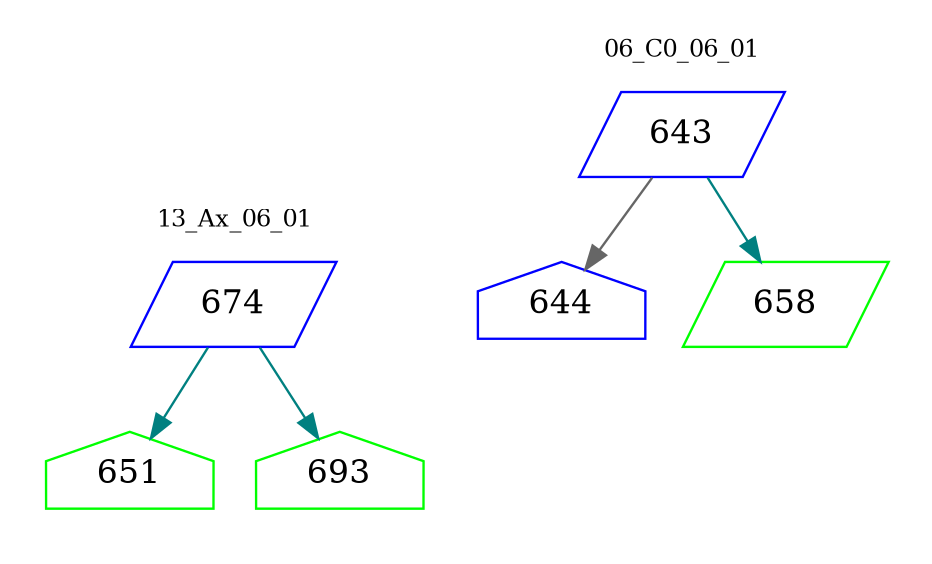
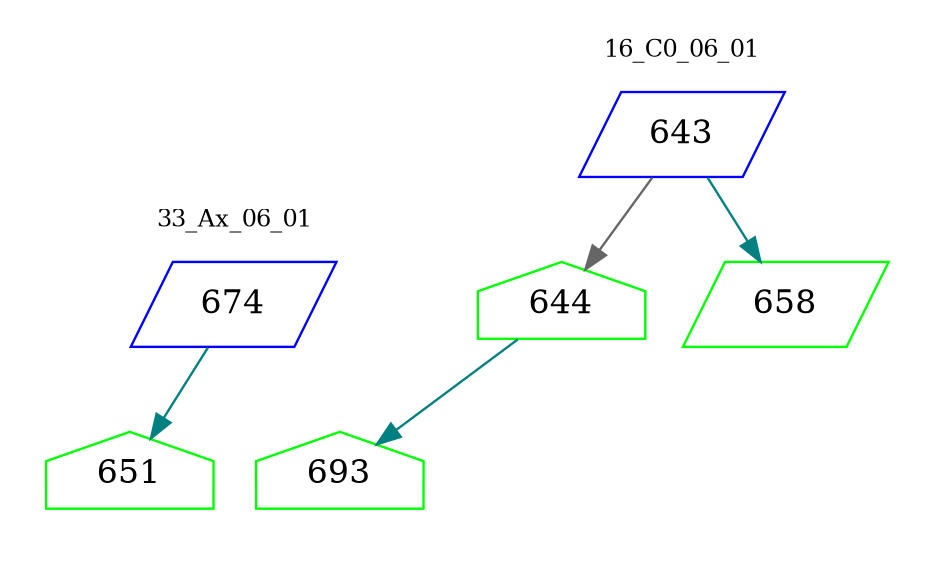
cluster "06_C0_06_01": label "06_C0_06_01" -> "16_C0_06_01"
cluster "13_Ax_06_01": label "13_Ax_06_01" -> "33_Ax_06_01"
node "644": color blue -> green
edge "674" -> "693": now "644" -> "693"
